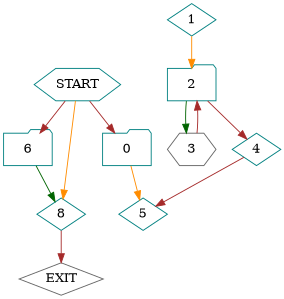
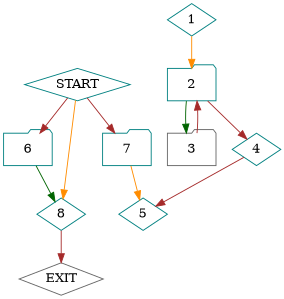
node "START": shape hexagon -> diamond
node "0": label "0" -> "7"
node "3": shape hexagon -> folder
